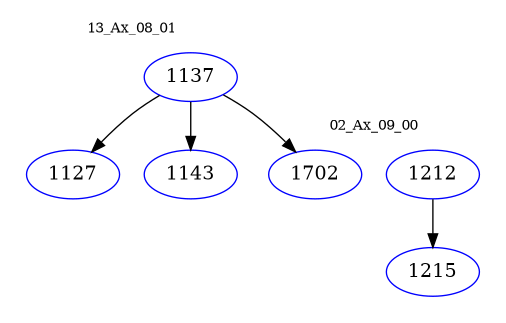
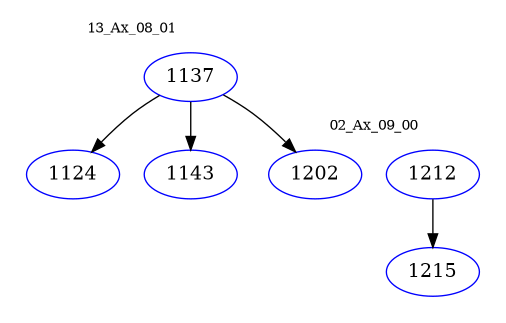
node "1127": label "1127" -> "1124"
node "1702": label "1702" -> "1202"
